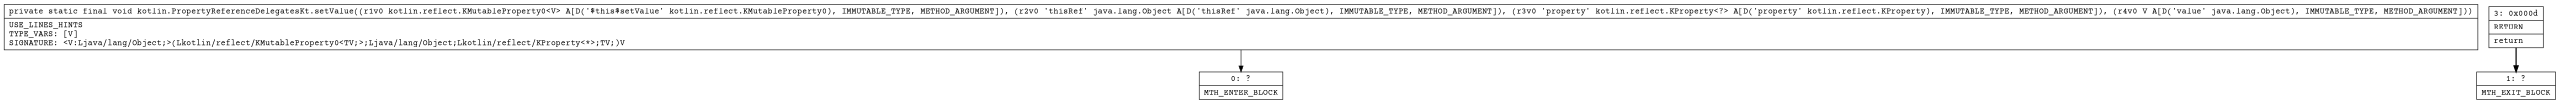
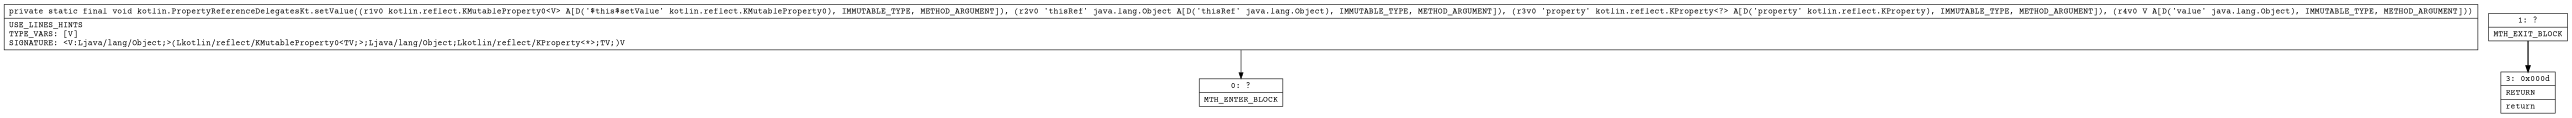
edge "3: 0x000d" -> "1: ?": reversed
